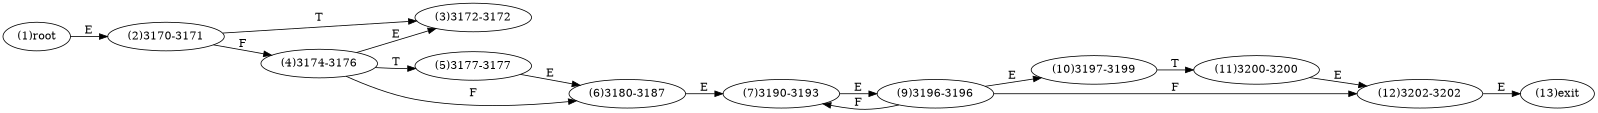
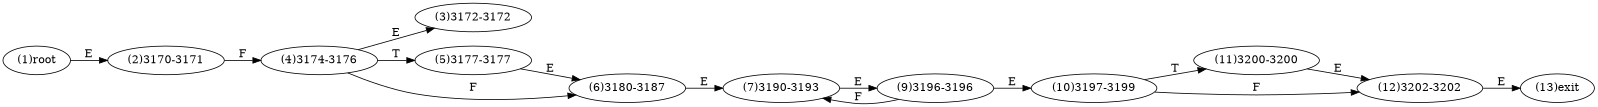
edge "(2)3170-3171" -> "(3)3172-3172": removed, label "T"
edge "(9)3196-3196" -> "(12)3202-3202": now "(10)3197-3199" -> "(12)3202-3202"
